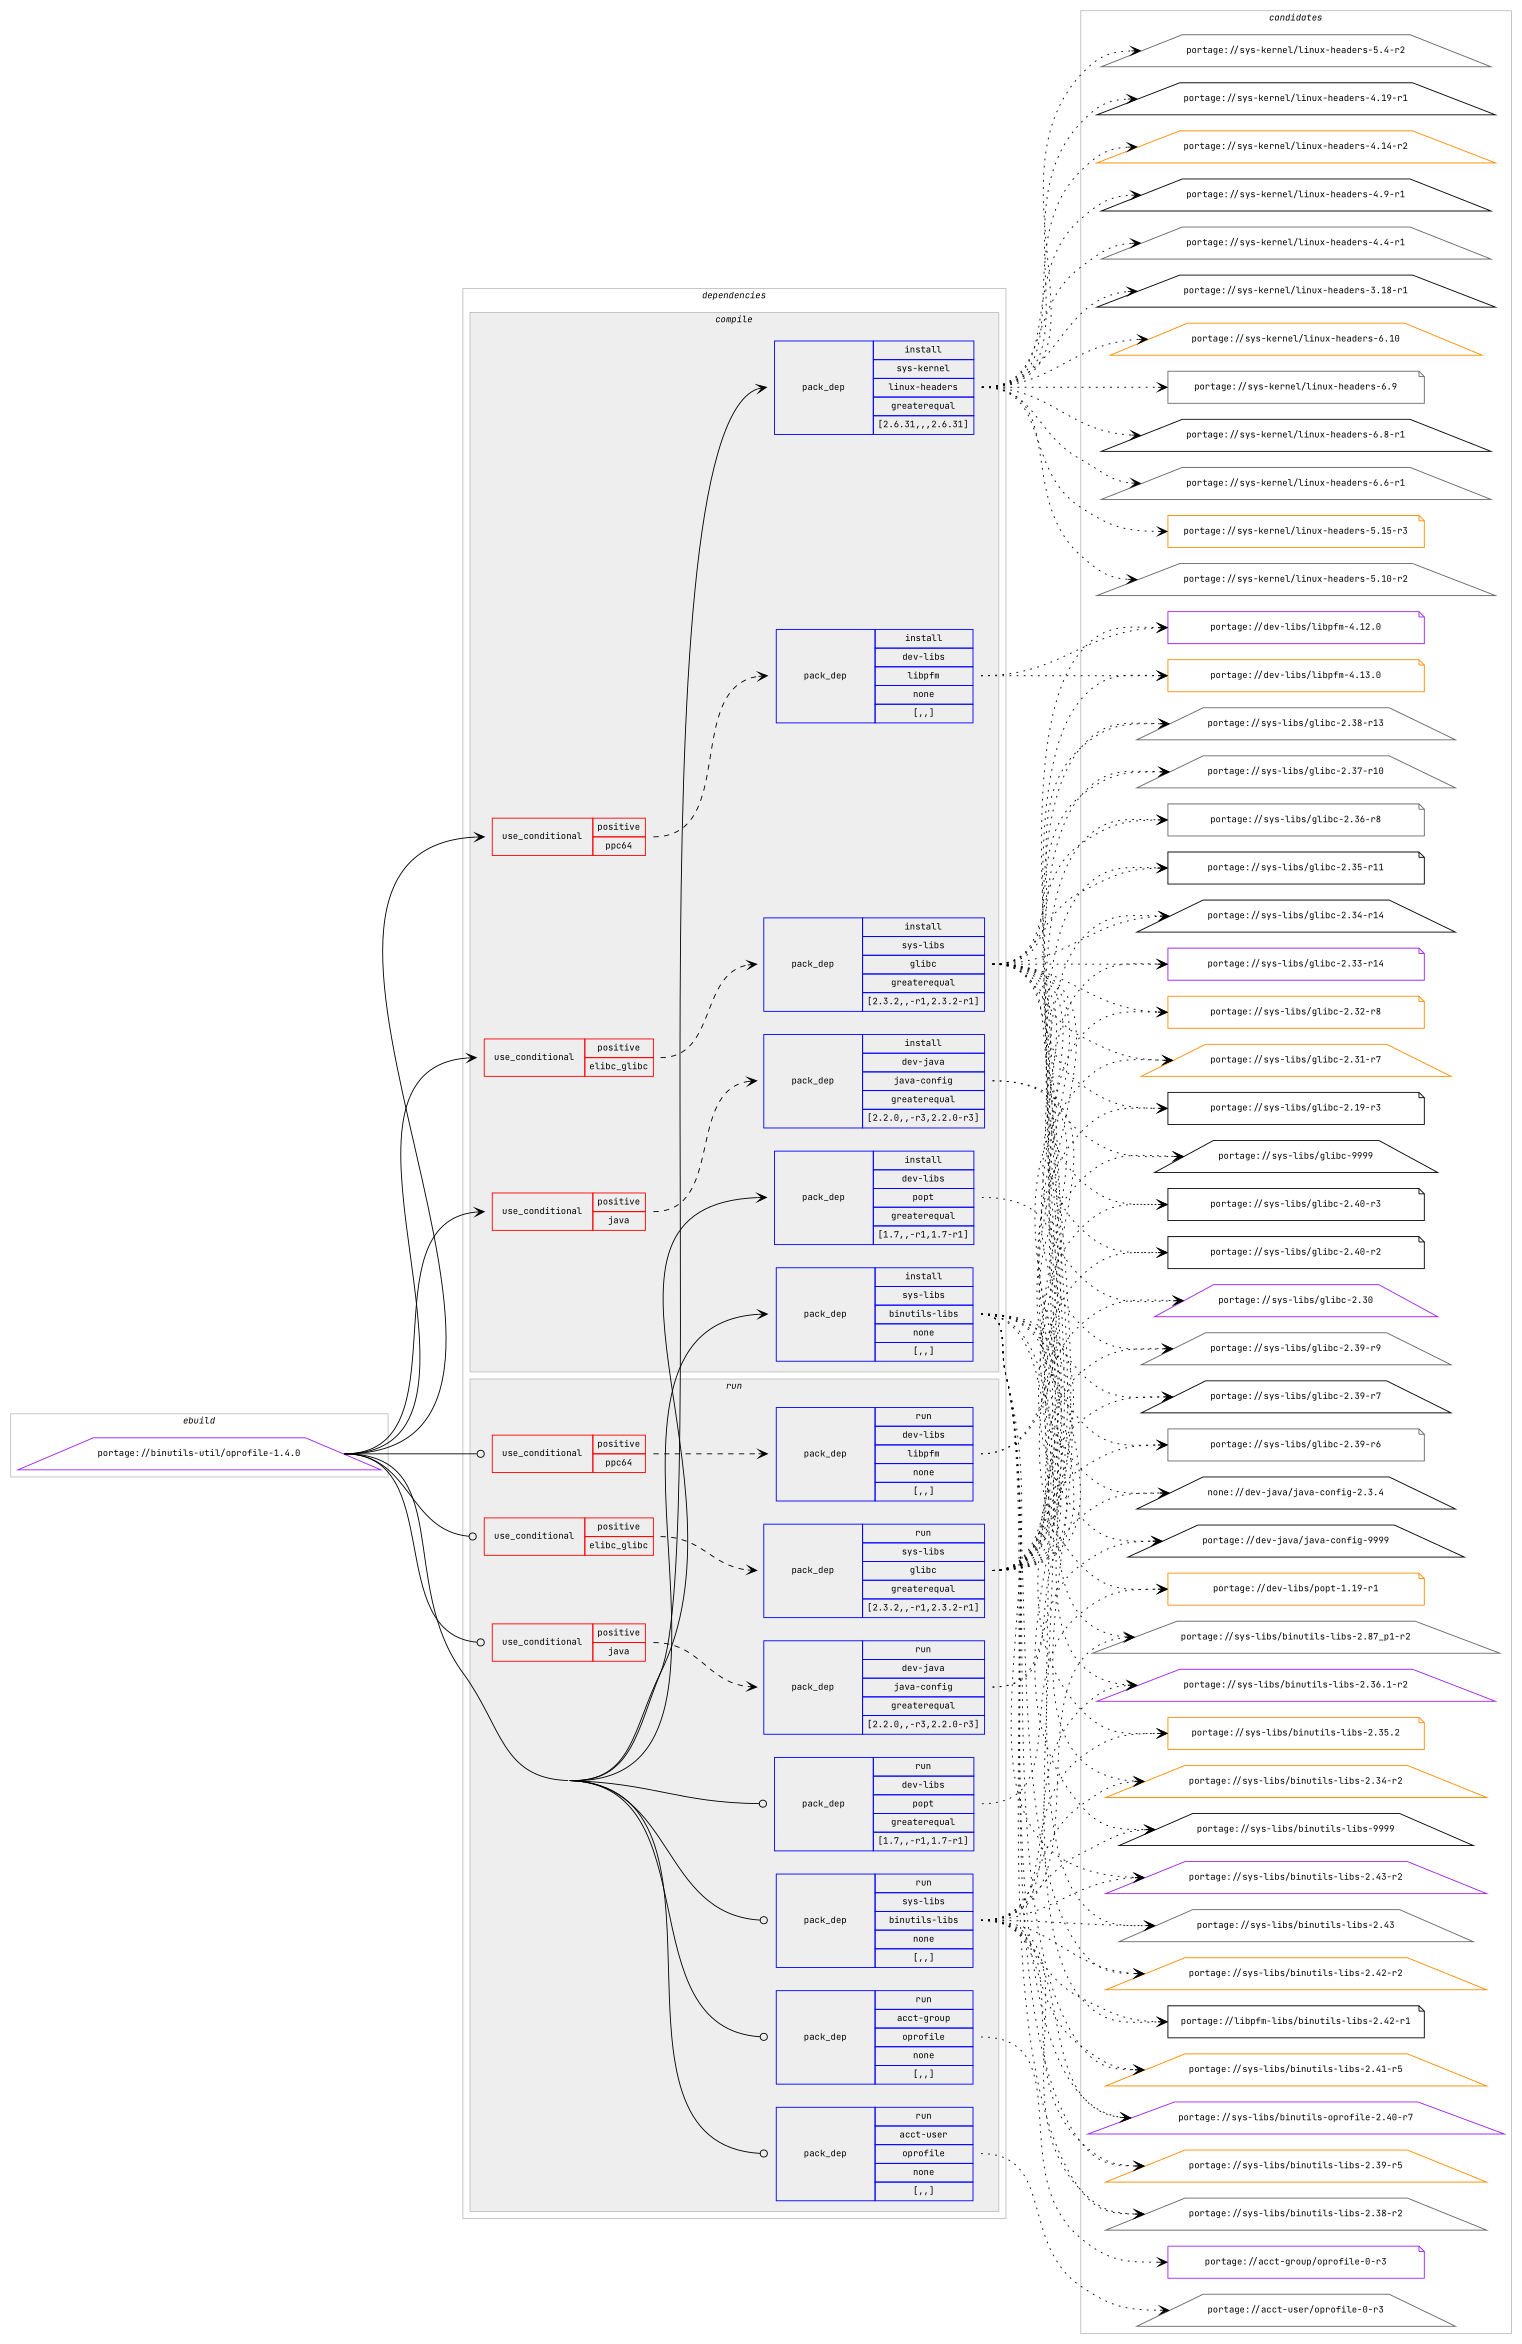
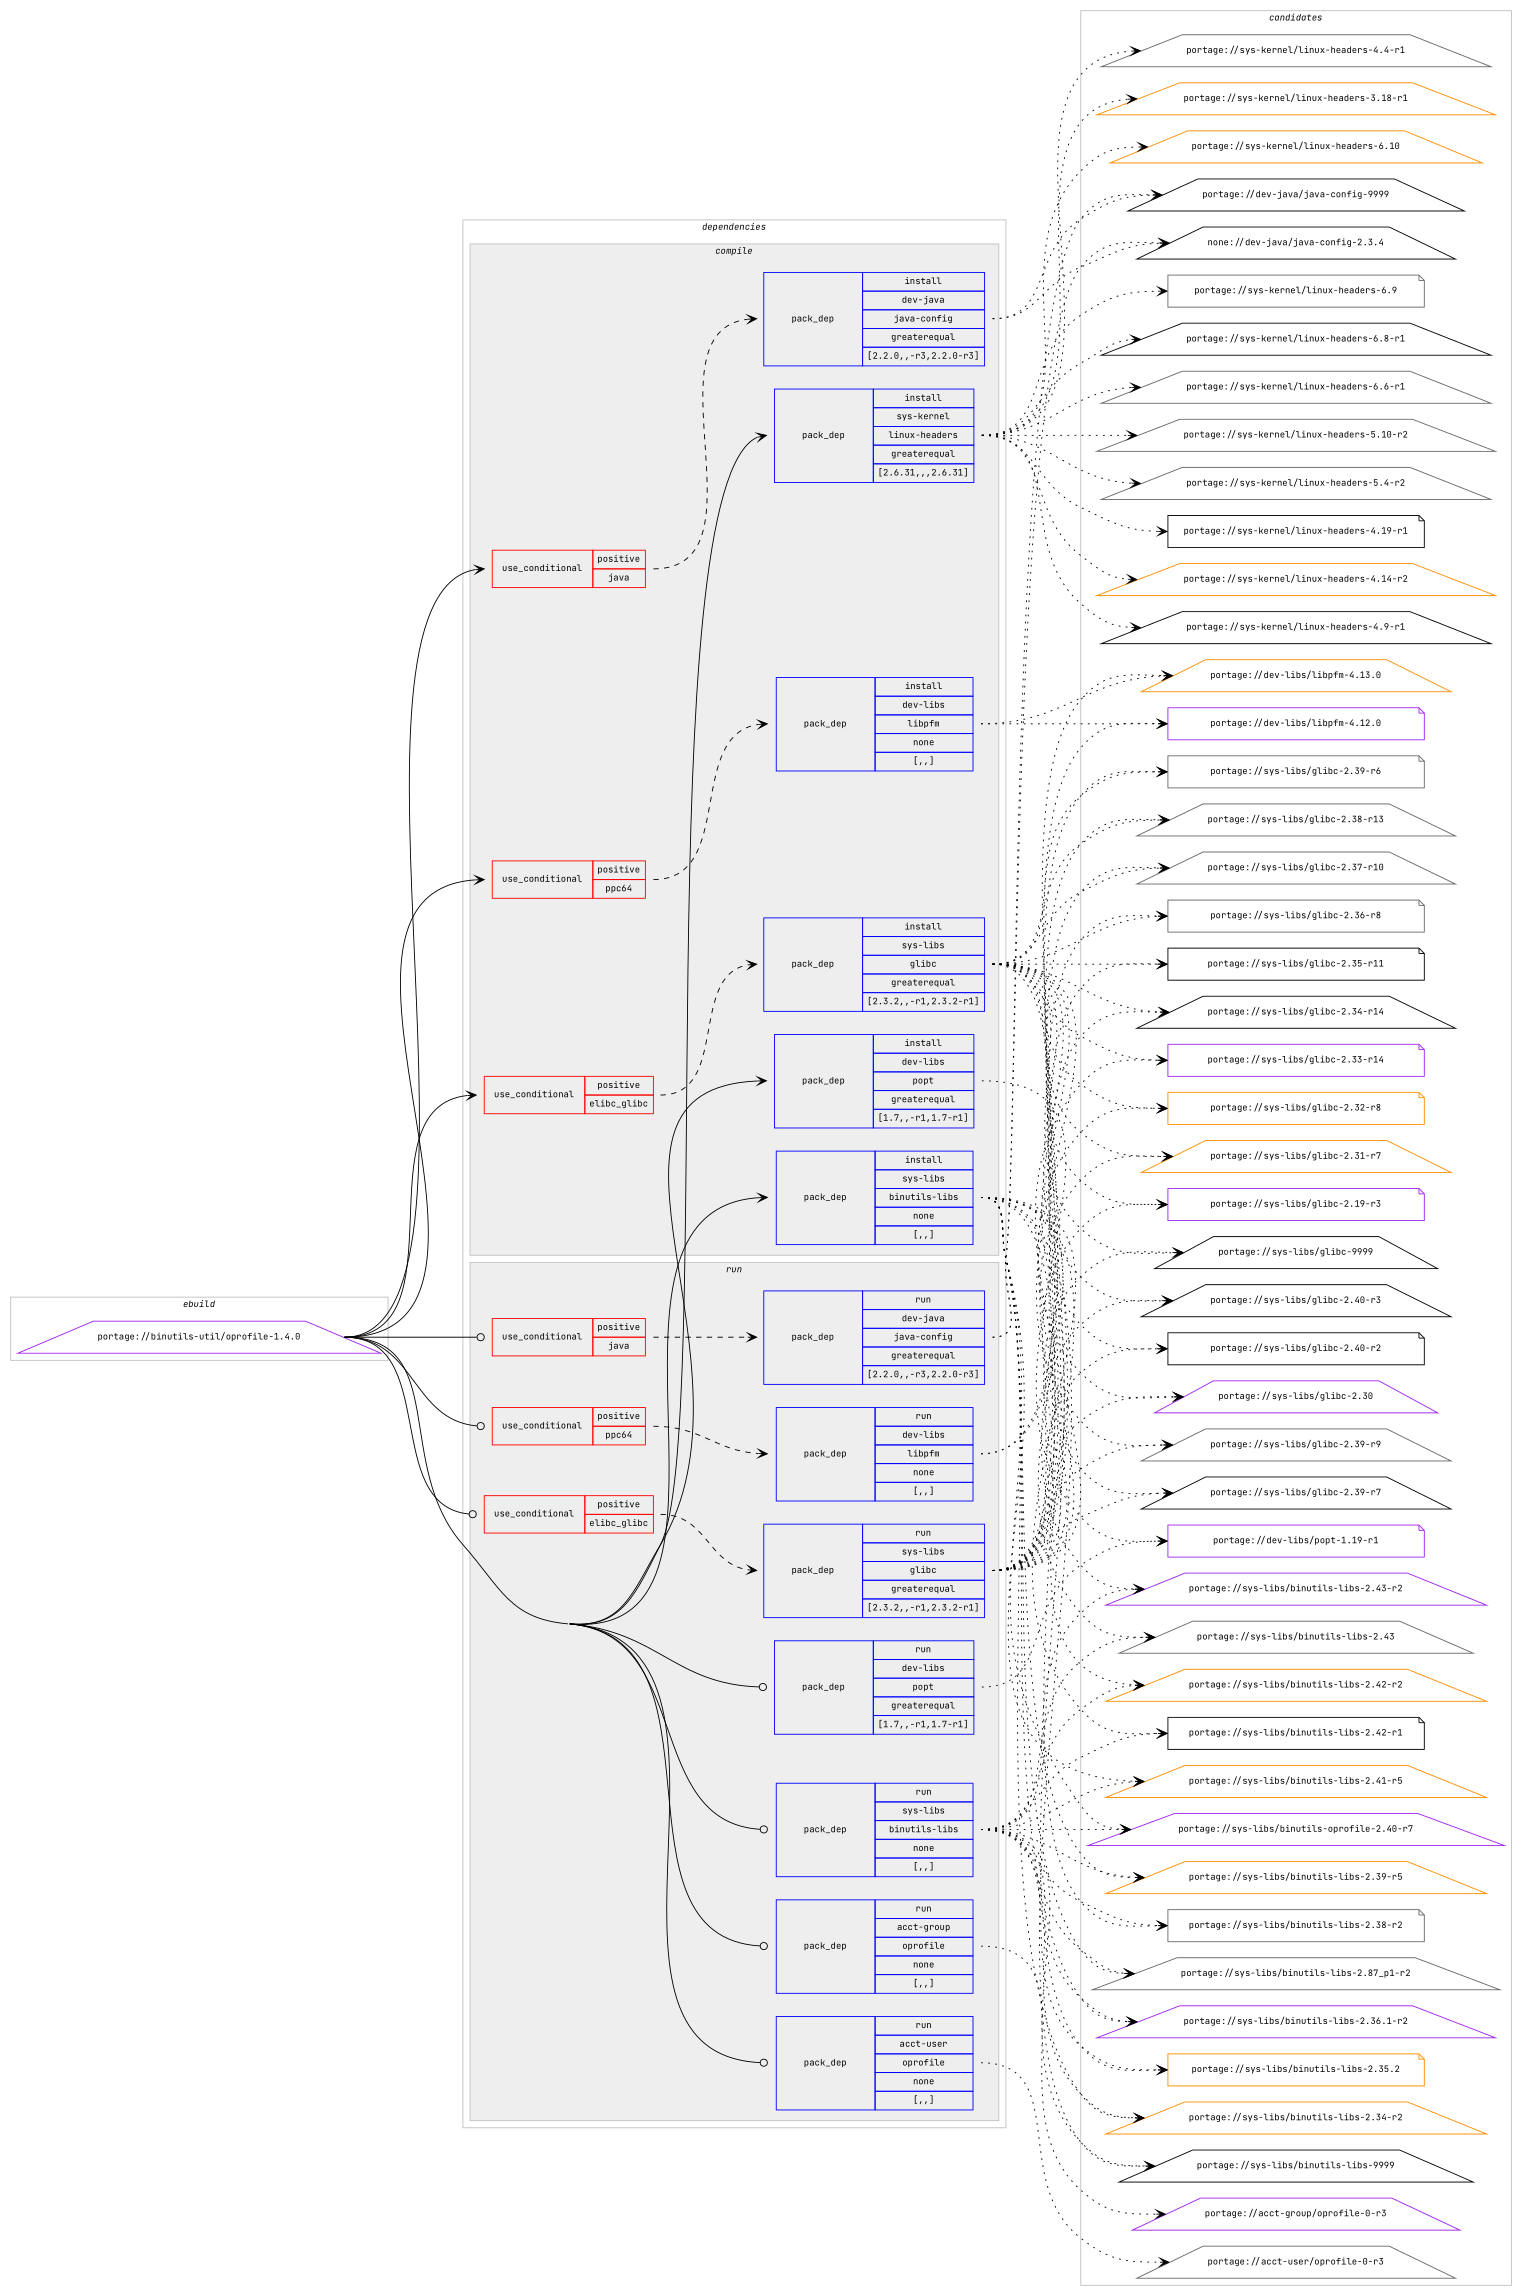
node "portage://sys-kernel/linux-headers-4.19-r1": shape trapezium -> note
node "portage://sys-kernel/linux-headers-3.18-r1": color black -> darkorange
node "portage://sys-kernel/linux-headers-5.15-r3": removed
node "portage://dev-libs/libpfm-4.13.0": shape note -> trapezium
node "portage://sys-libs/glibc-2.19-r3": color black -> purple
node "portage://sys-libs/glibc-2.40-r3": shape note -> trapezium
node "portage://dev-libs/popt-1.19-r1": color darkorange -> purple
node "portage://libpfm-libs/binutils-libs-2.42-r1": label "portage://libpfm-libs/binutils-libs-2.42-r1" -> "portage://sys-libs/binutils-libs-2.42-r1"
node "portage://sys-libs/binutils-libs-2.38-r2": shape trapezium -> note
node "portage://acct-group/oprofile-0-r3": shape note -> trapezium
